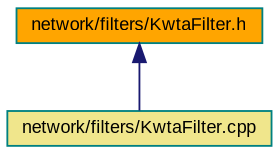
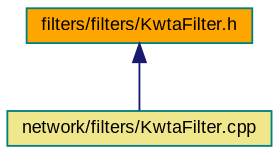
node "network/filters/KwtaFilter.h": label "network/filters/KwtaFilter.h" -> "filters/filters/KwtaFilter.h"
